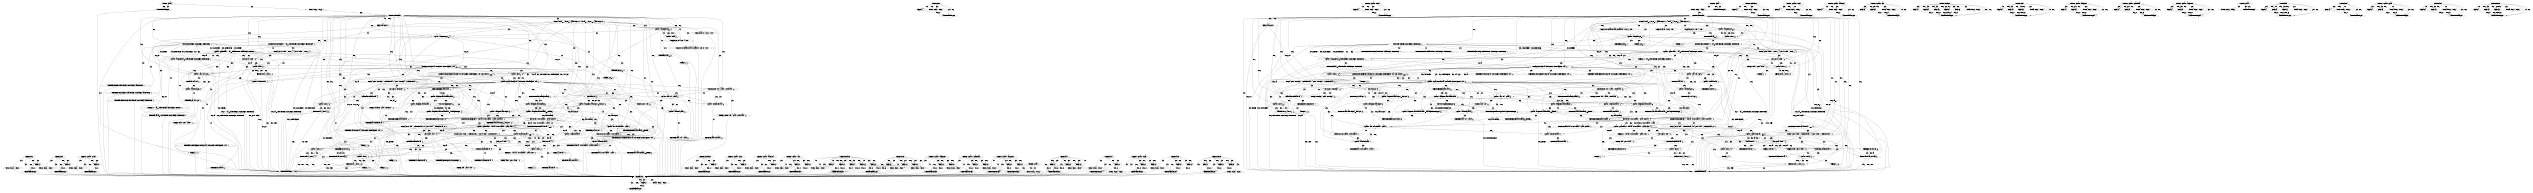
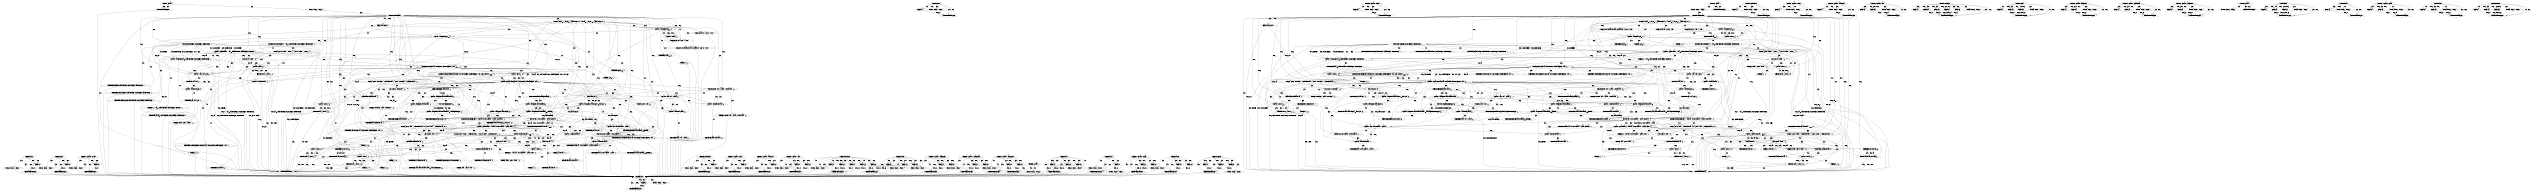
node "(IDENTIFIER,saddr,saddr.sin_addr.s_addr = htonl(INADDR_ANY))": added
